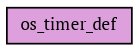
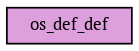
node "os_timer_def": label "os_timer_def" -> "os_def_def"
